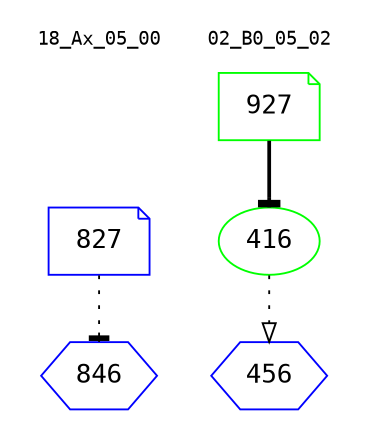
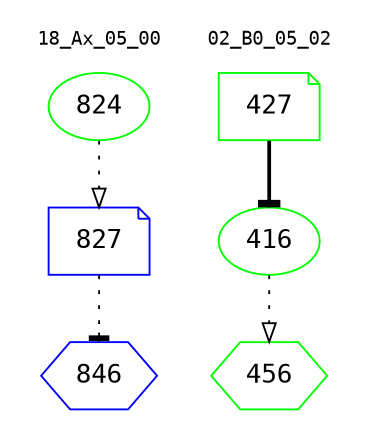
node "824": added
node "927": label "927" -> "427"
node "456": color blue -> green
